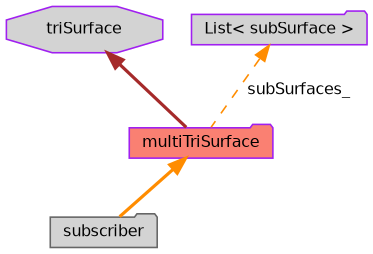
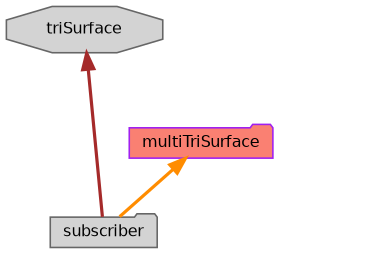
node "triSurface": color purple -> gray40
node "List< subSurface >": removed
edge "multiTriSurface" -> "triSurface": now "subscriber" -> "triSurface"
